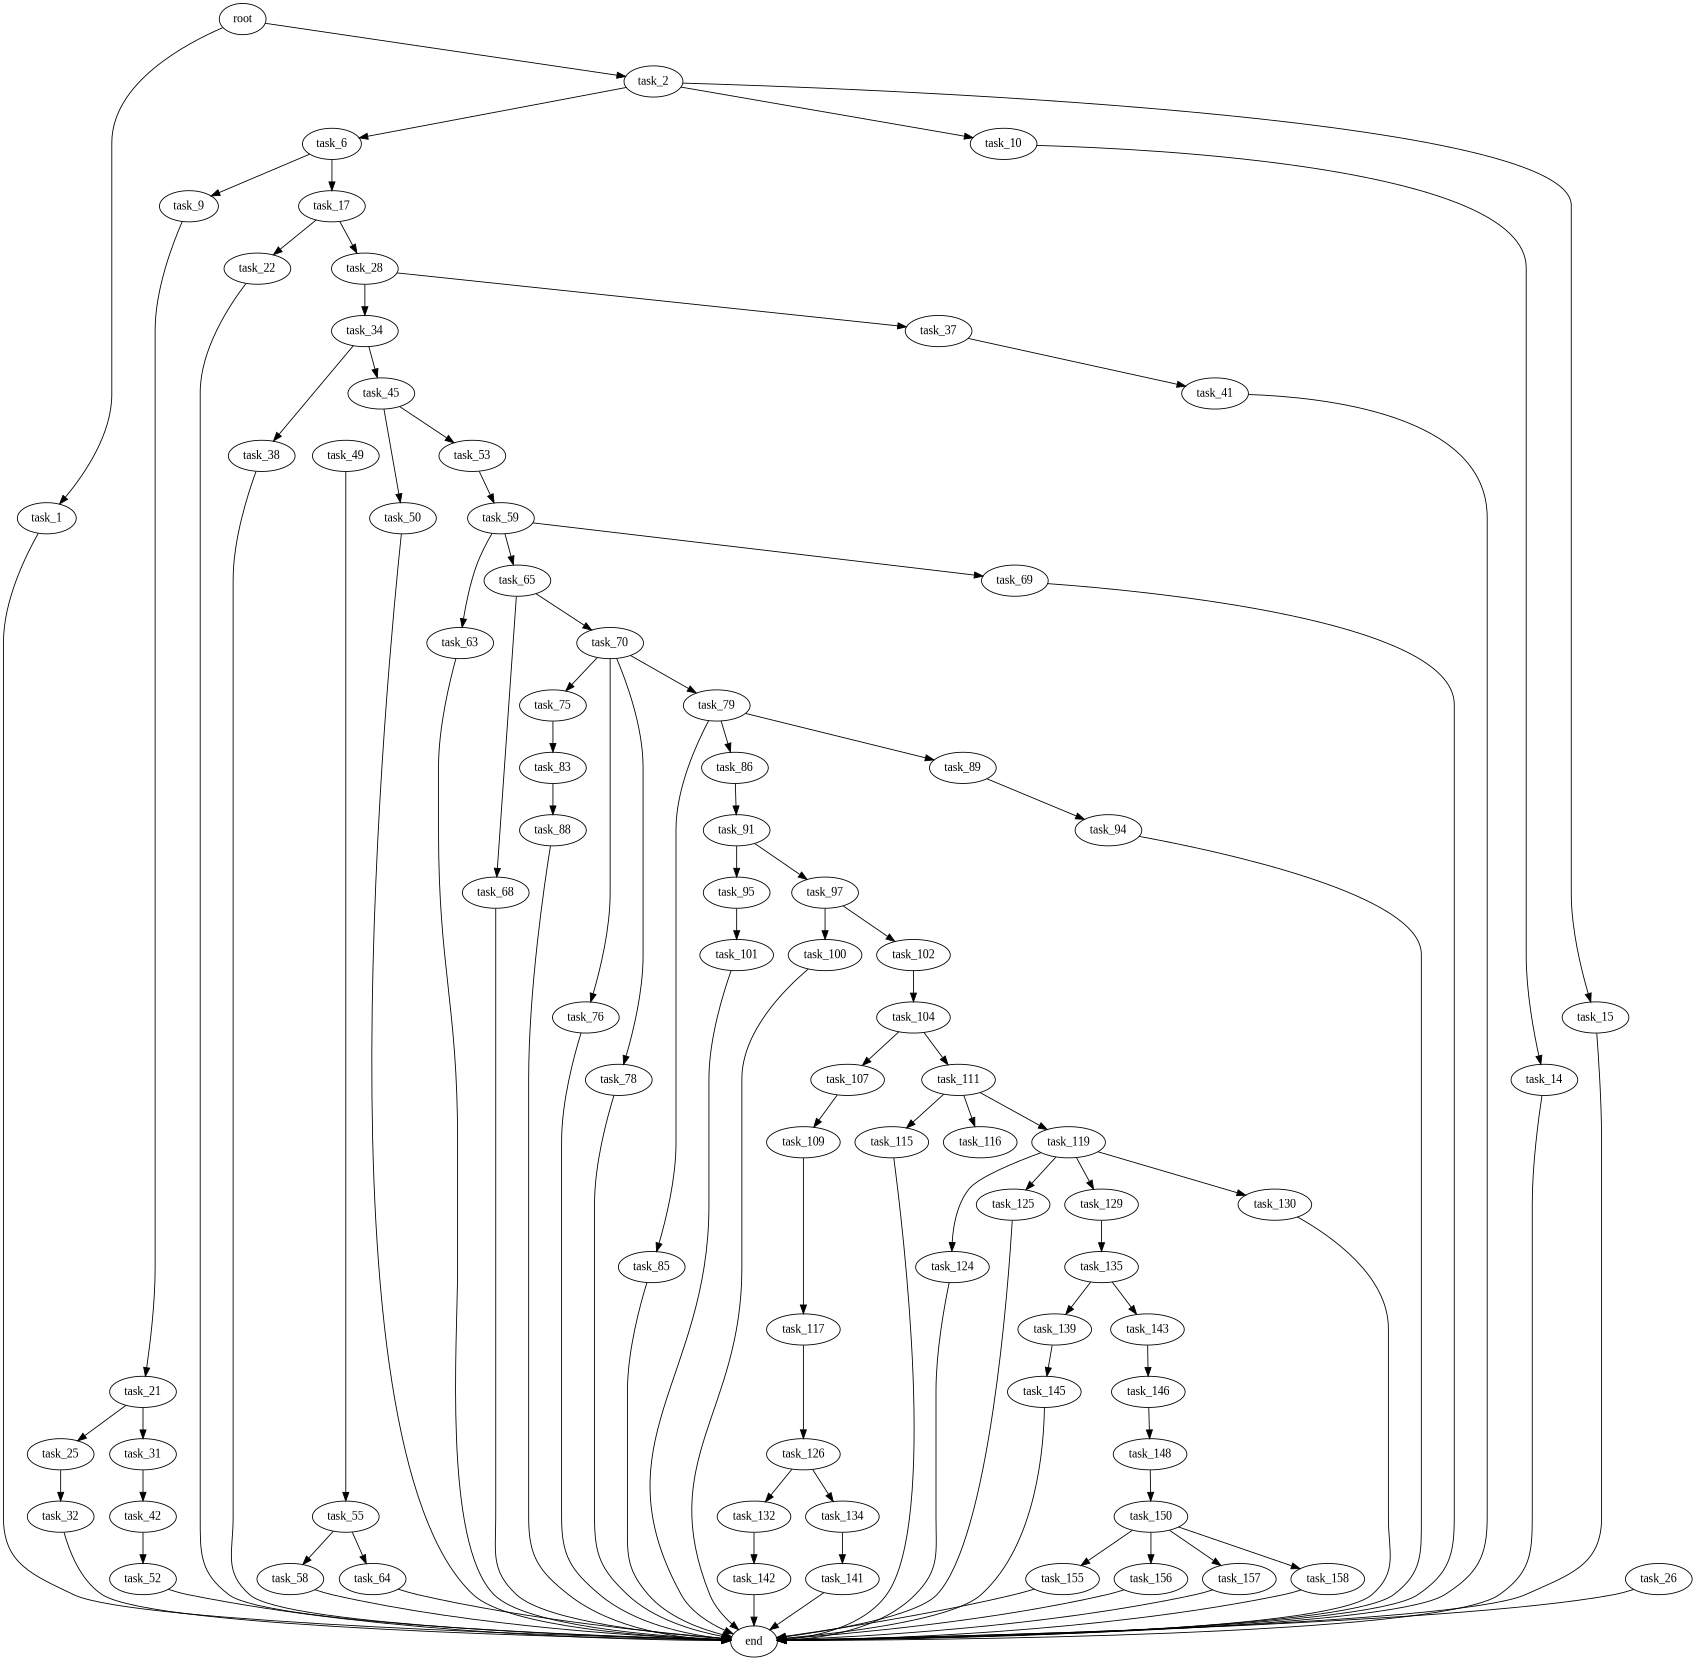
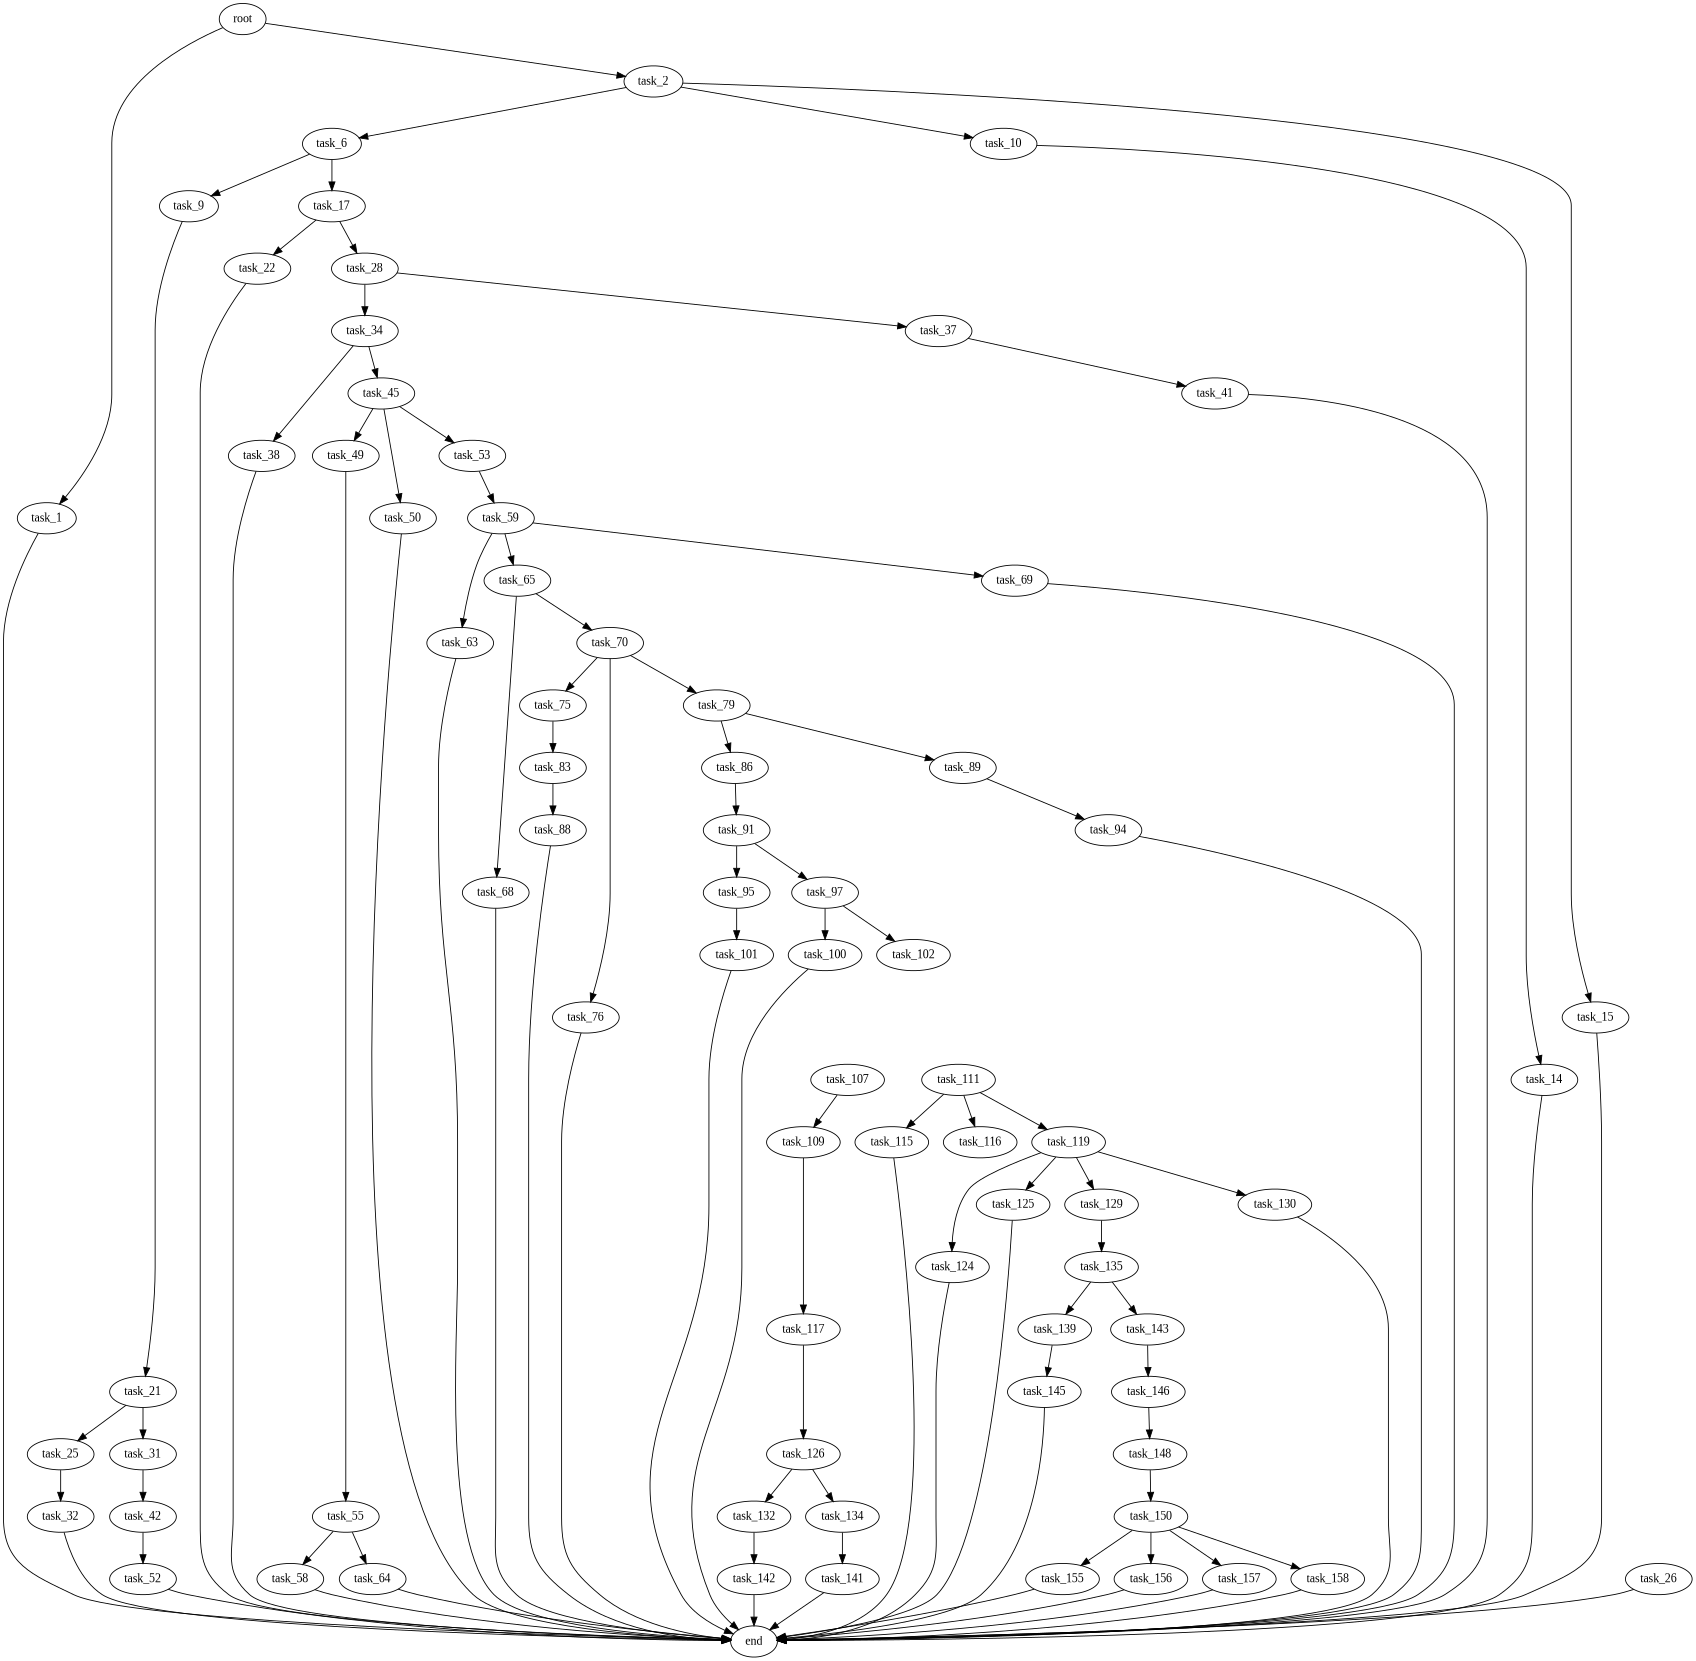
edge "task_45" -> "task_49": added
node "task_104": removed
node "task_78": removed
node "task_85": removed
